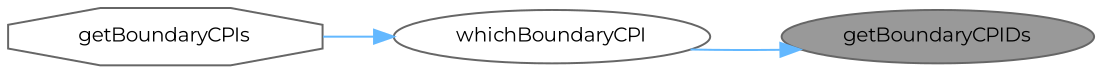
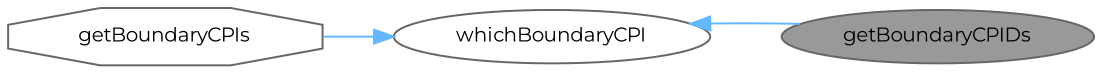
edge "whichBoundaryCPI" -> "getBoundaryCPIDs": reversed
